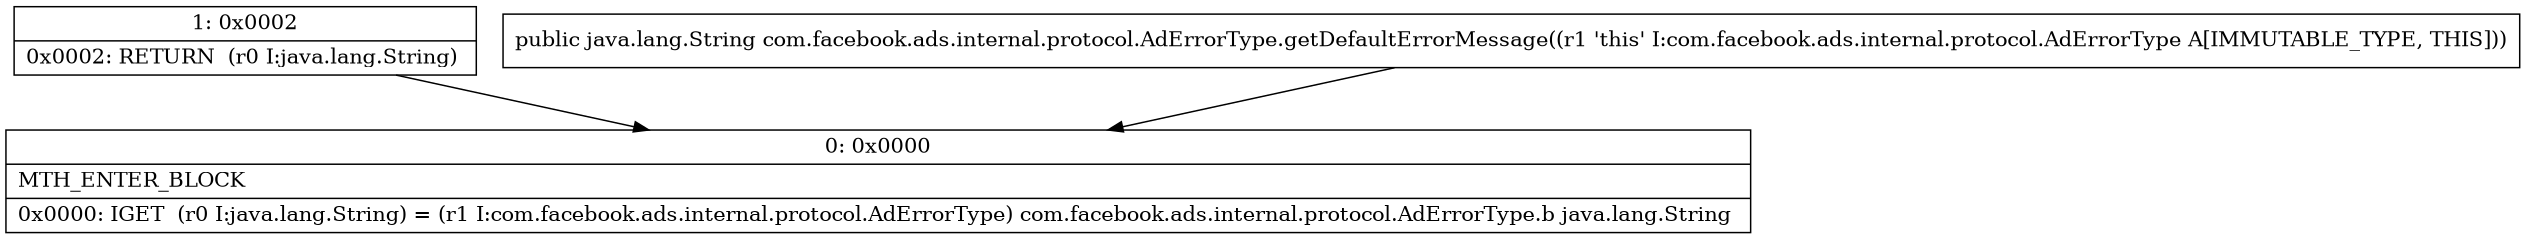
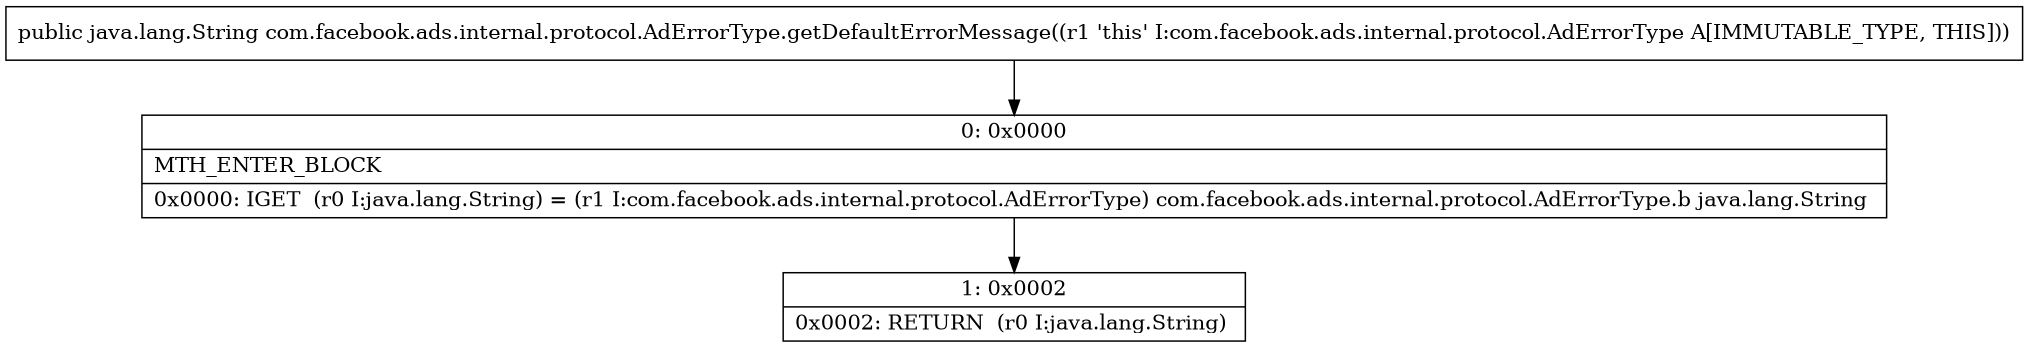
edge "1: 0x0002" -> "0: 0x0000": reversed
